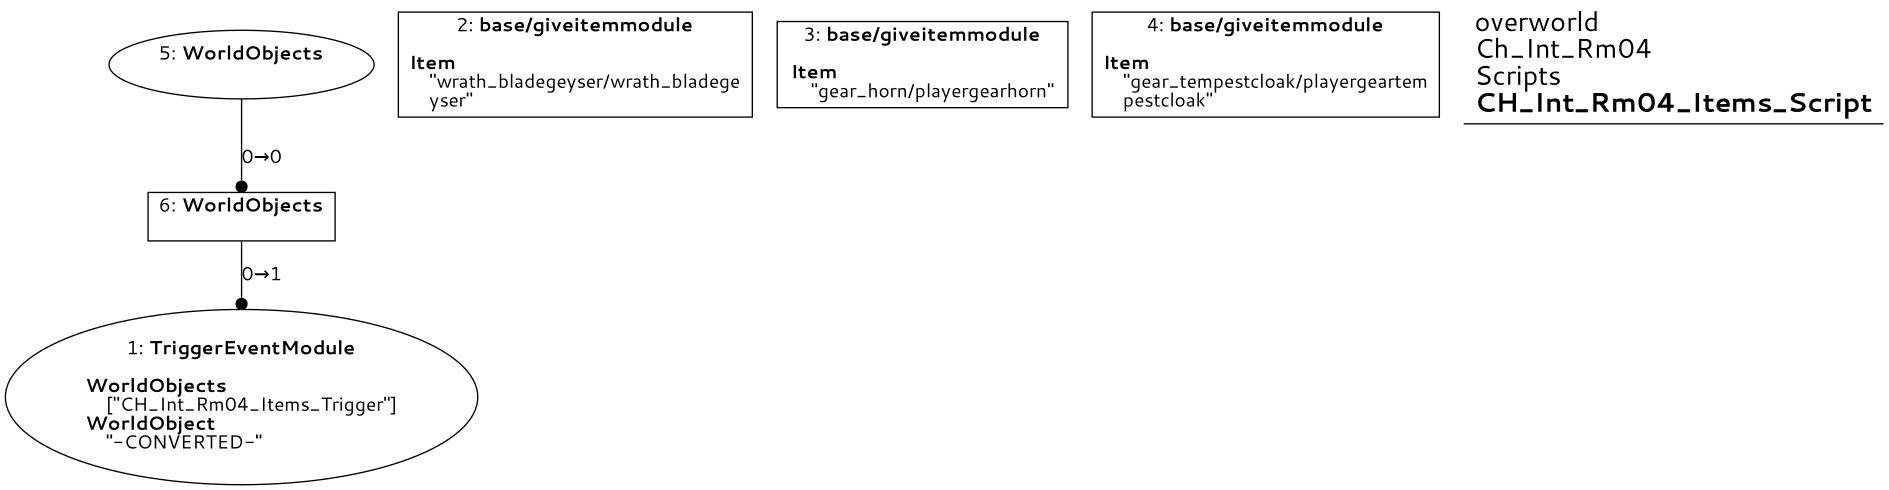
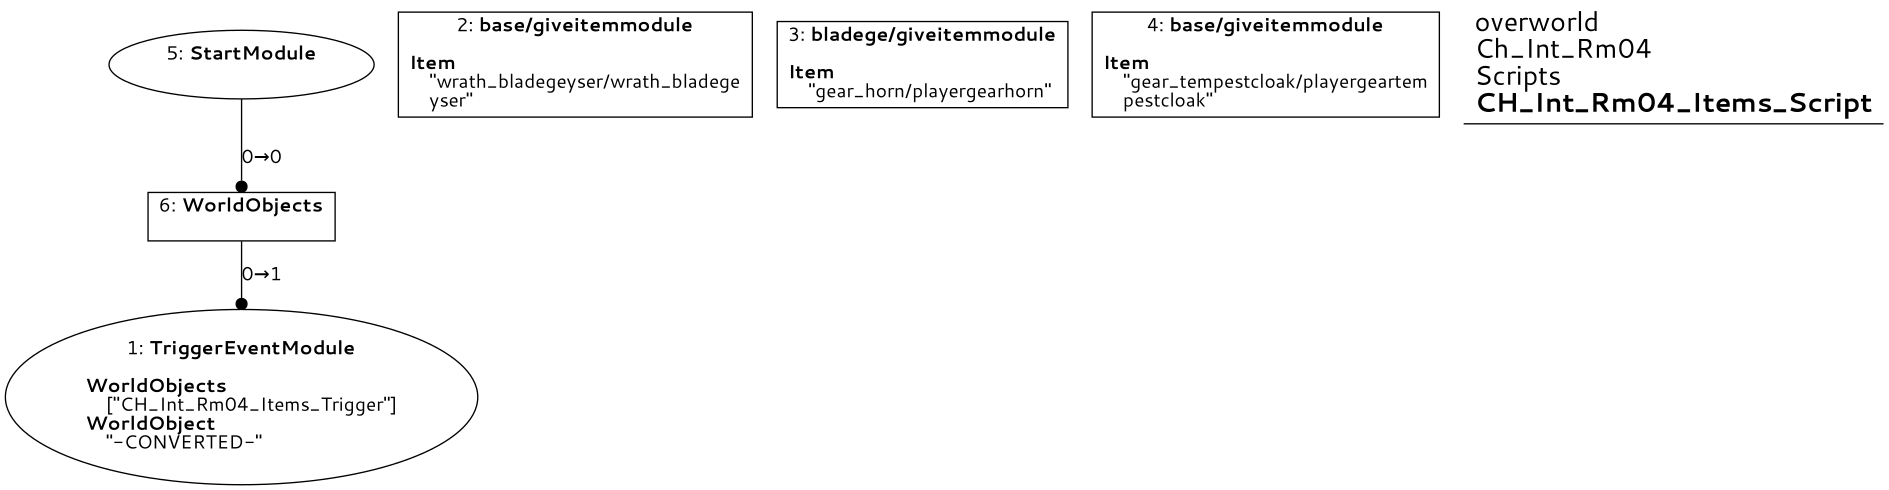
node "3:": text "base/giveitemmodule" -> "bladege/giveitemmodule"
node "5:": text "WorldObjects" -> "StartModule"
